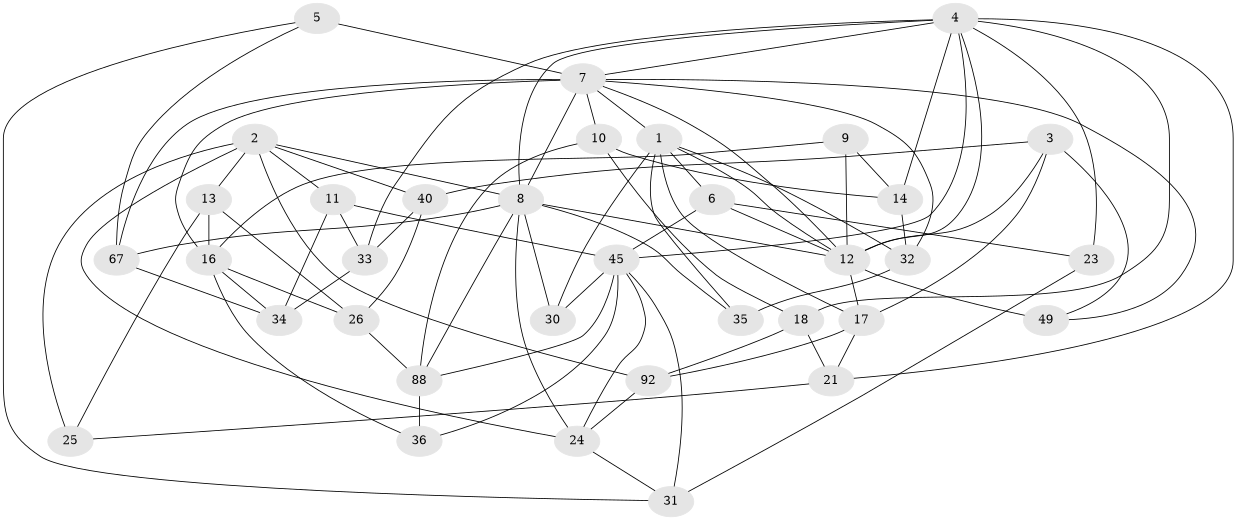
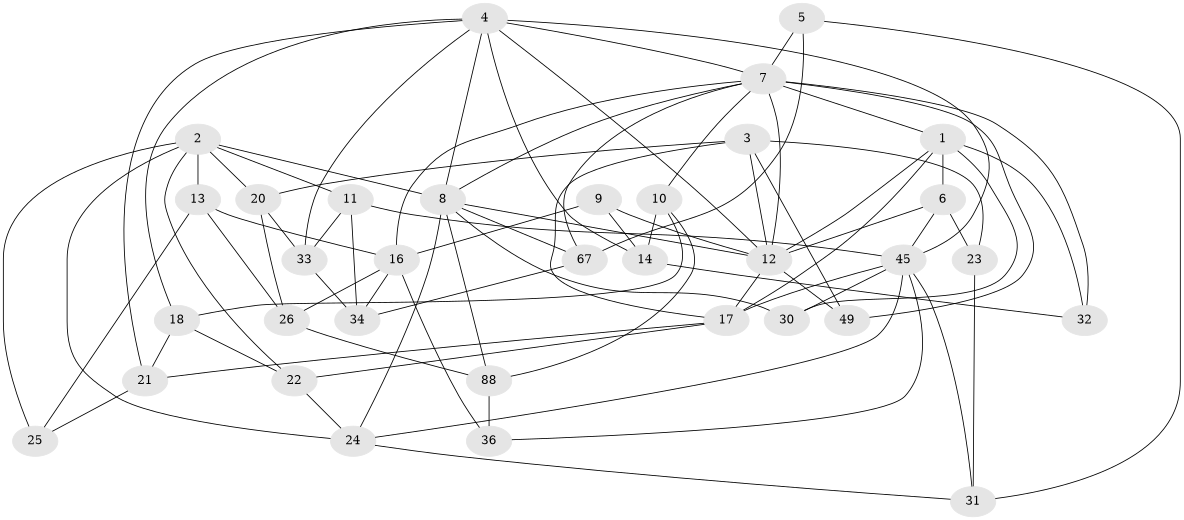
edge "4" -- "23": now "3" -- "23"
node "40": label "40" -> "20"
node "35": removed
edge "45" -- "88": now "45" -- "17"
node "92": label "92" -> "22"
